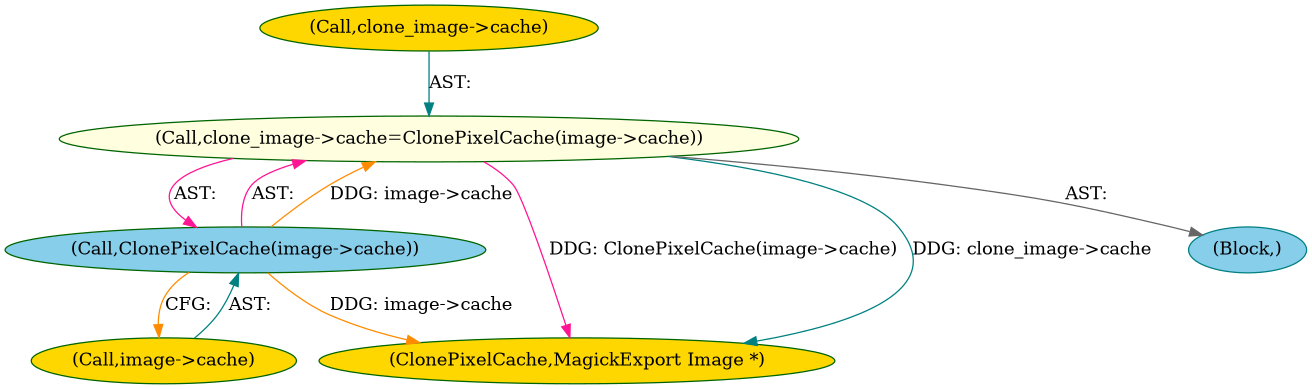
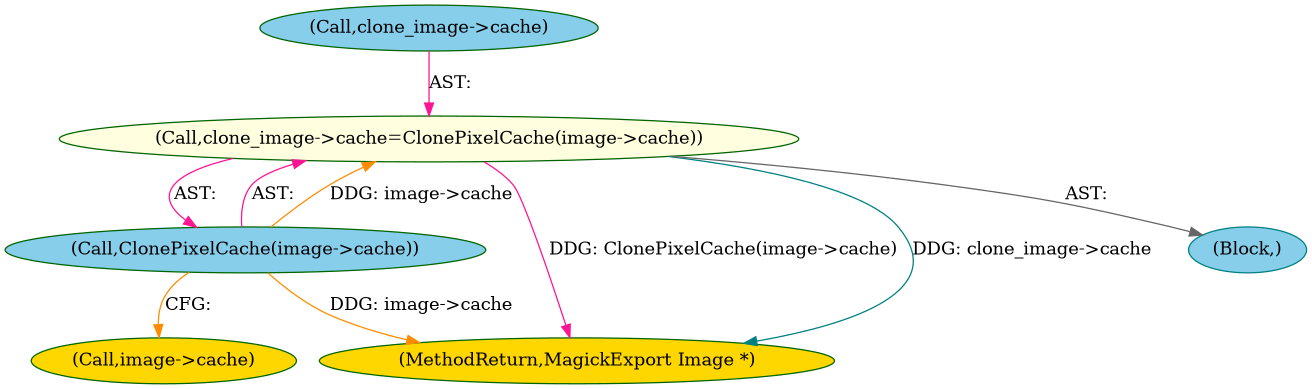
node "(Call,clone_image->cache)": fillcolor gold -> skyblue
edge "(Call,clone_image->cache)" -> "(Call,clone_image->cache=ClonePixelCache(image->cache))": color teal -> deeppink
edge "(Call,image->cache)" -> "(Call,ClonePixelCache(image->cache))": removed, label "AST:"
node "(ClonePixelCache,MagickExport Image *)": label "(ClonePixelCache,MagickExport Image *)" -> "(MethodReturn,MagickExport Image *)"
